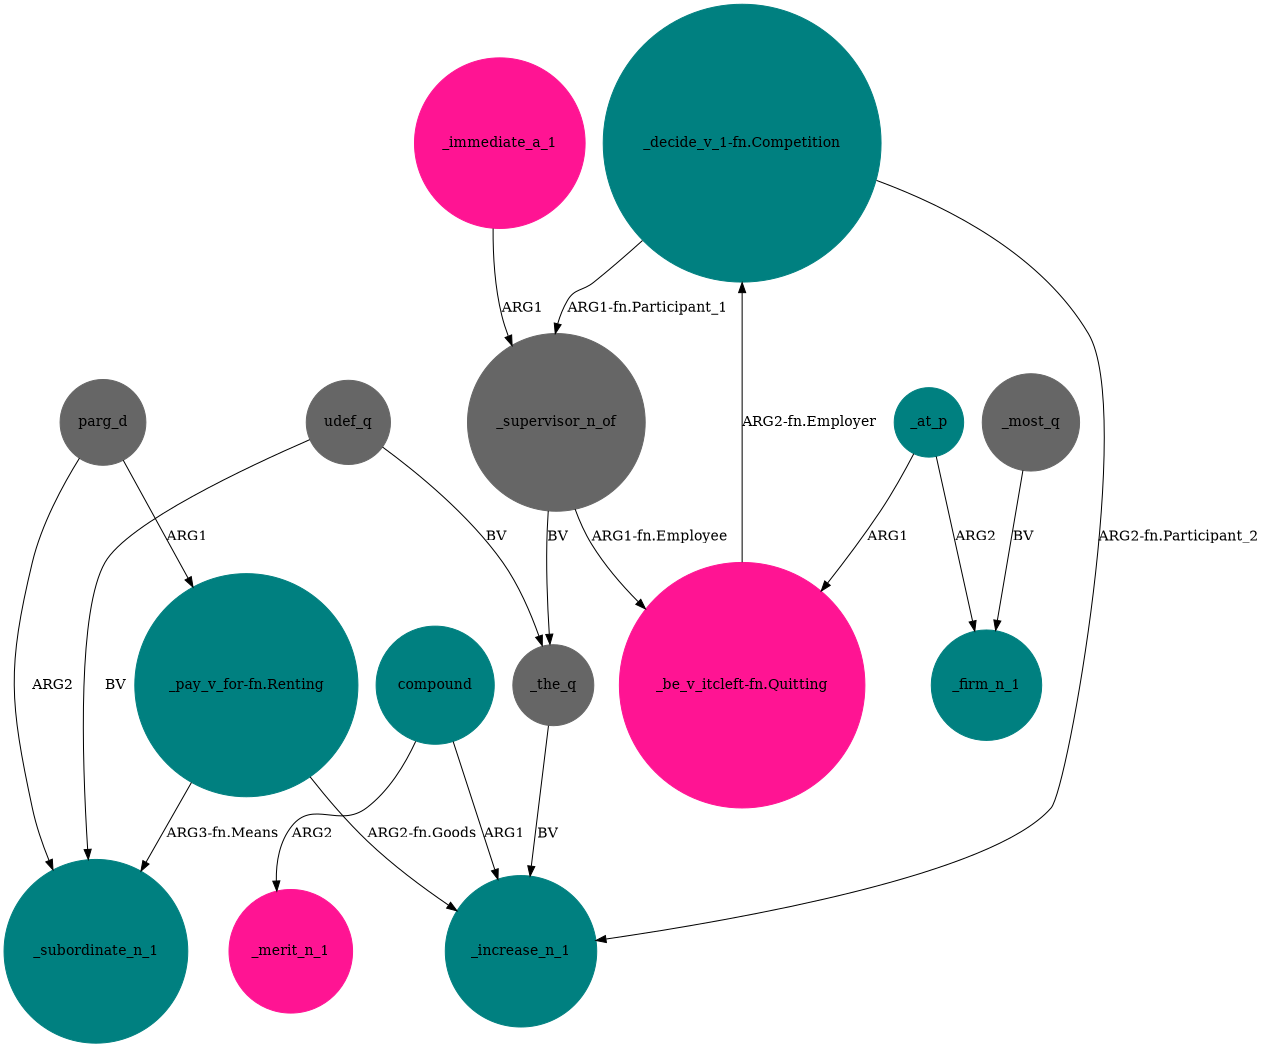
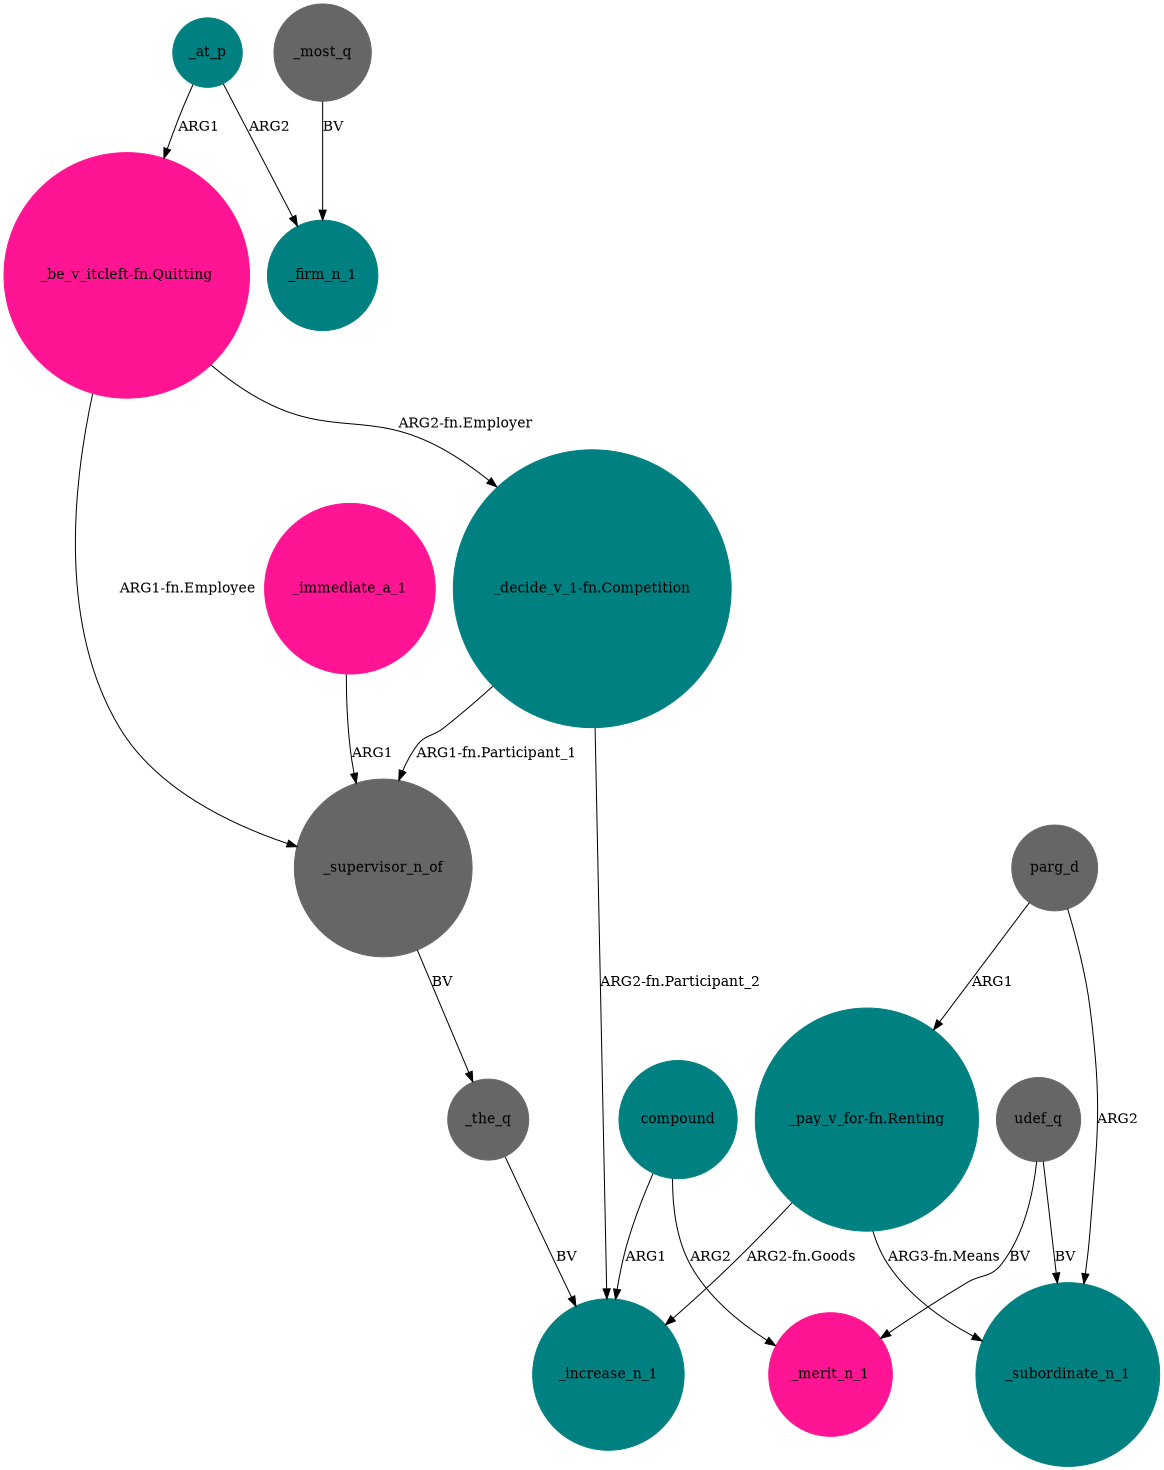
edge "udef_q" -> "_the_q": now "udef_q" -> "_merit_n_1"
edge "_supervisor_n_of" -> "_be_v_itcleft-fn.Quitting": reversed
